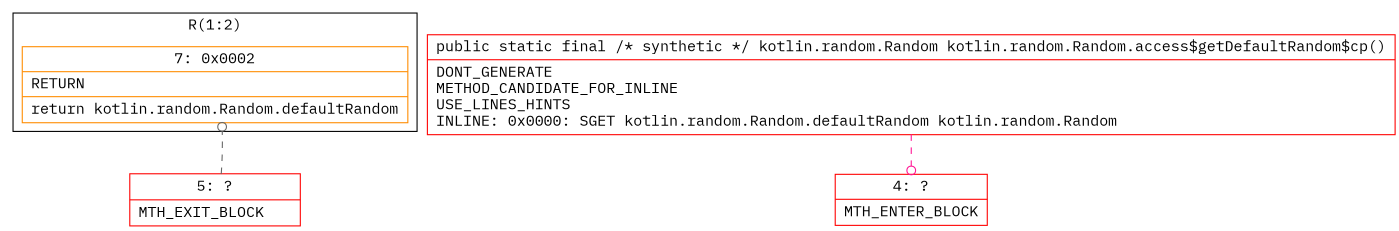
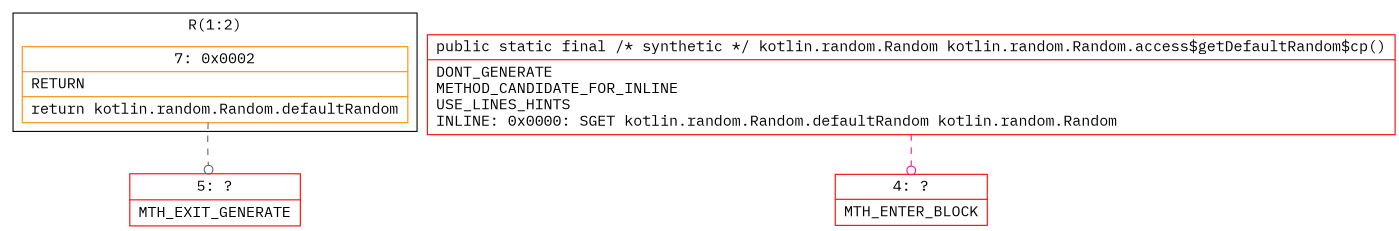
edge "5: ?" -> "7: 0x0002": reversed
node "5: ?": text "MTH_EXIT_BLOCK" -> "MTH_EXIT_GENERATE"
